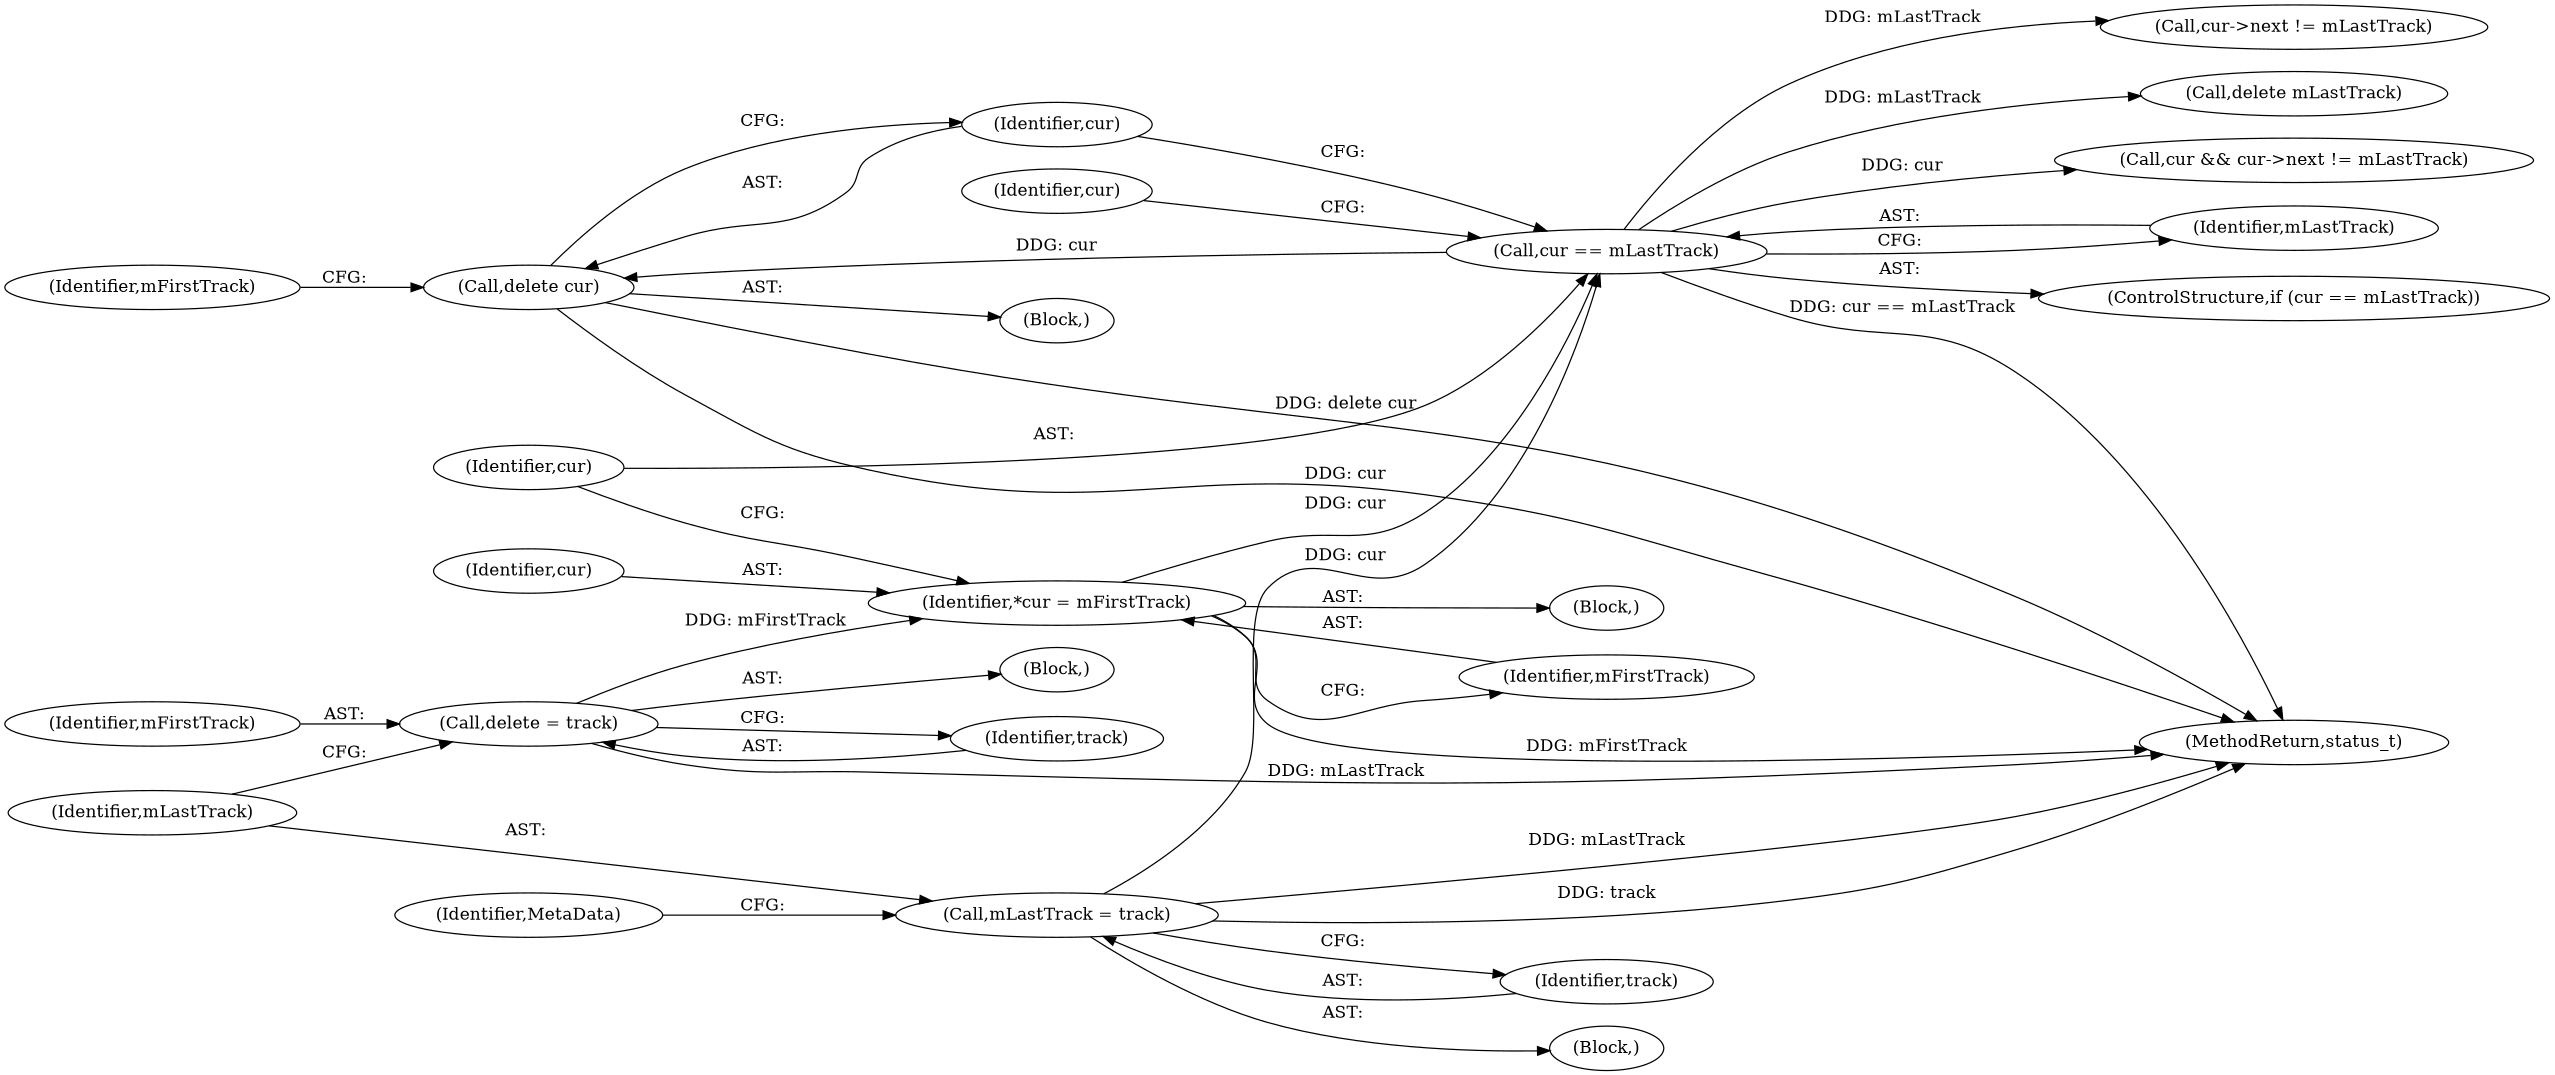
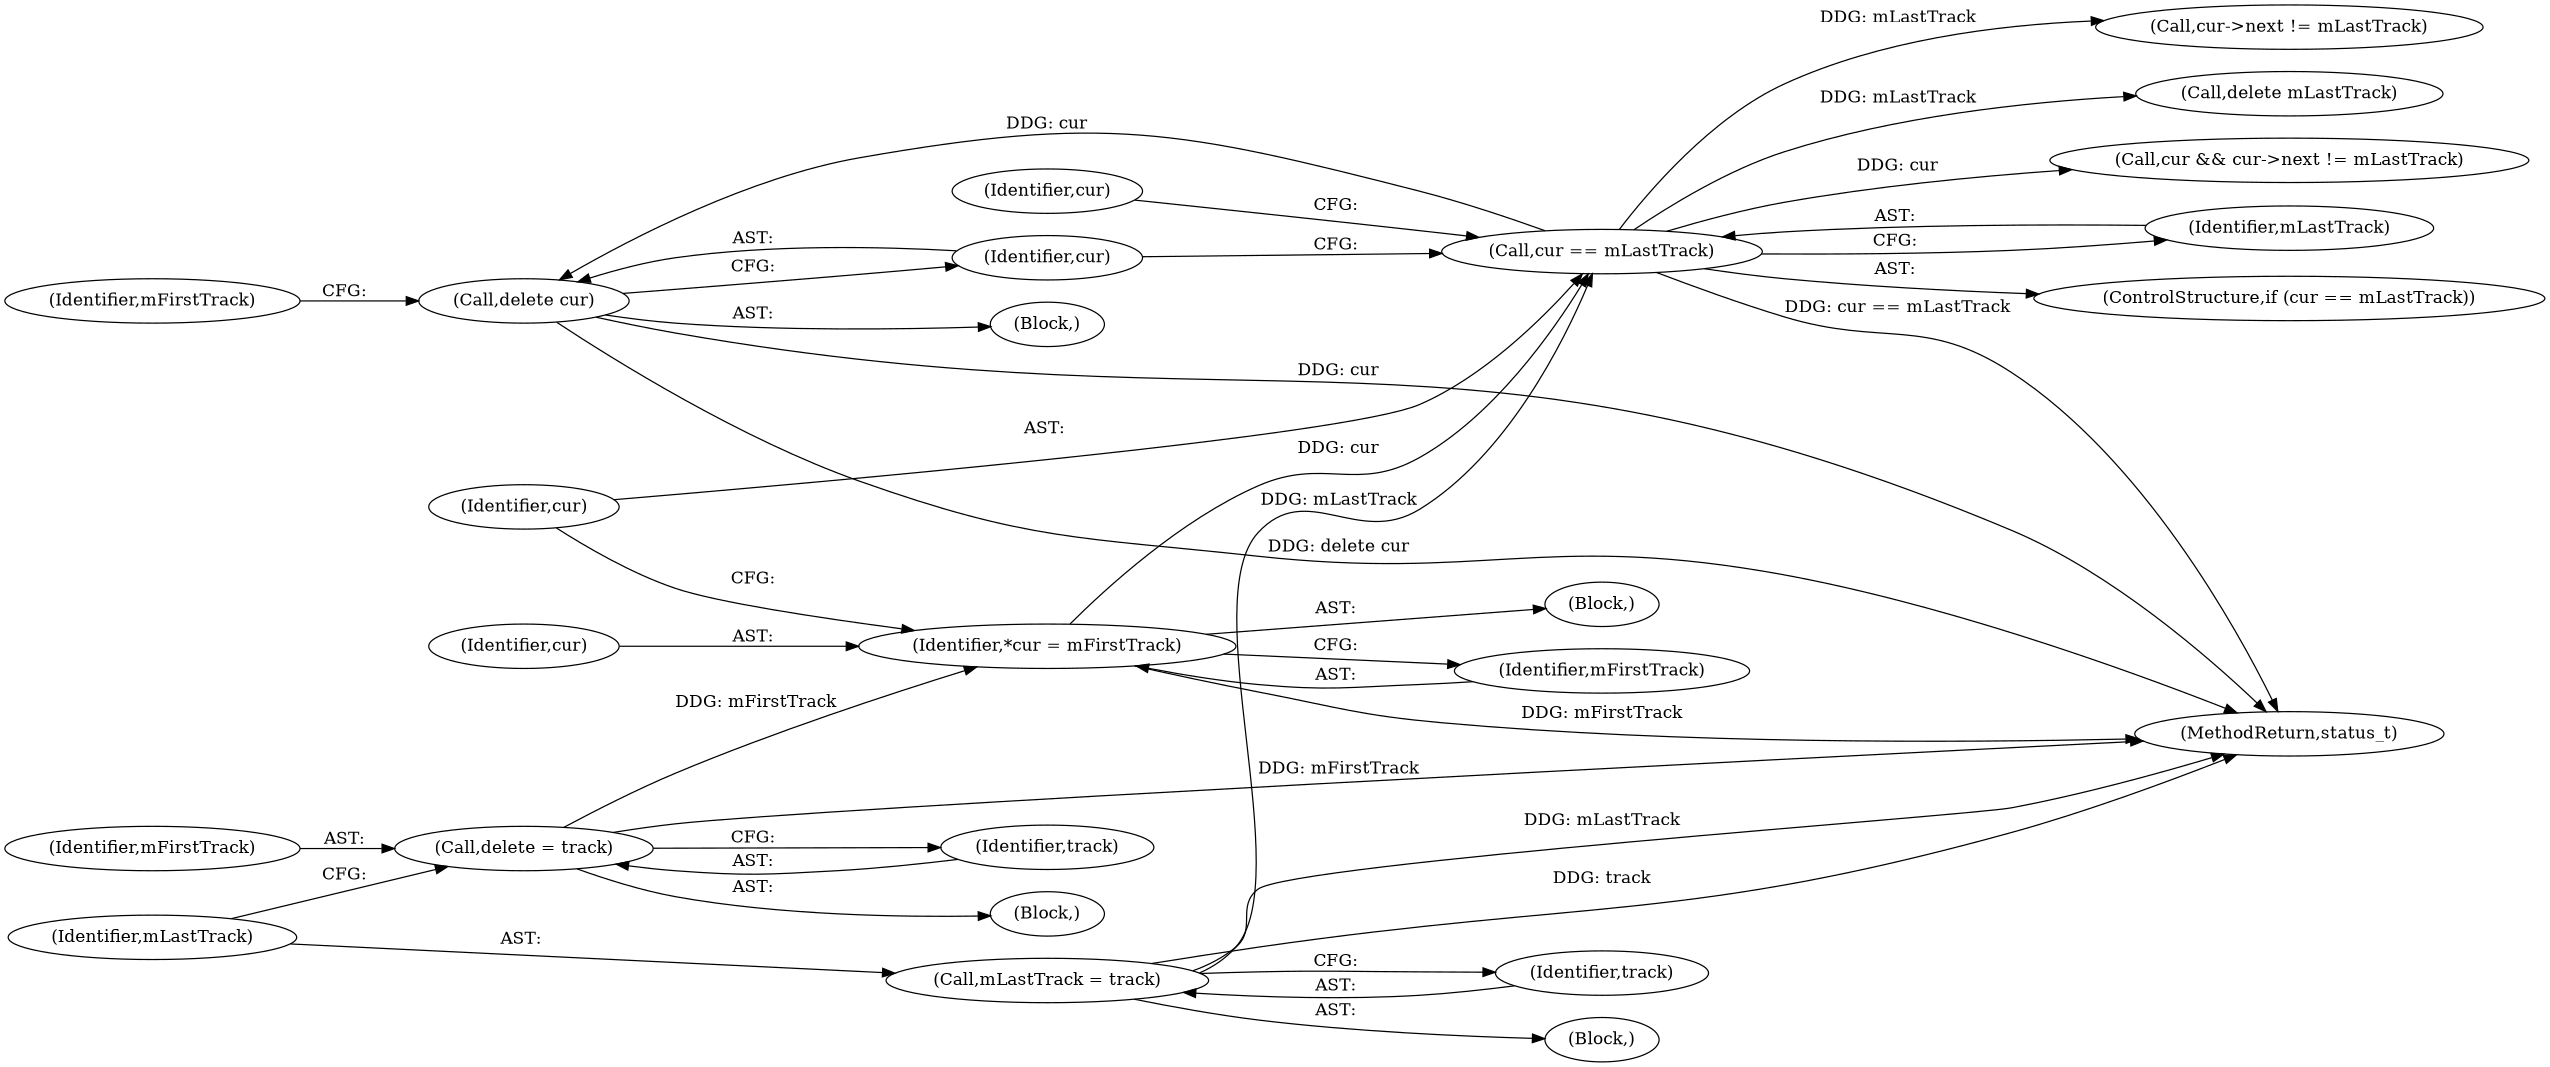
edge "(Call,mLastTrack = track)" -> "(Call,cur == mLastTrack)": label "DDG: cur" -> "DDG: mLastTrack"
edge "(Call,delete = track)" -> "(MethodReturn,status_t)": label "DDG: mLastTrack" -> "DDG: mFirstTrack"
node "(Identifier,MetaData)": removed
